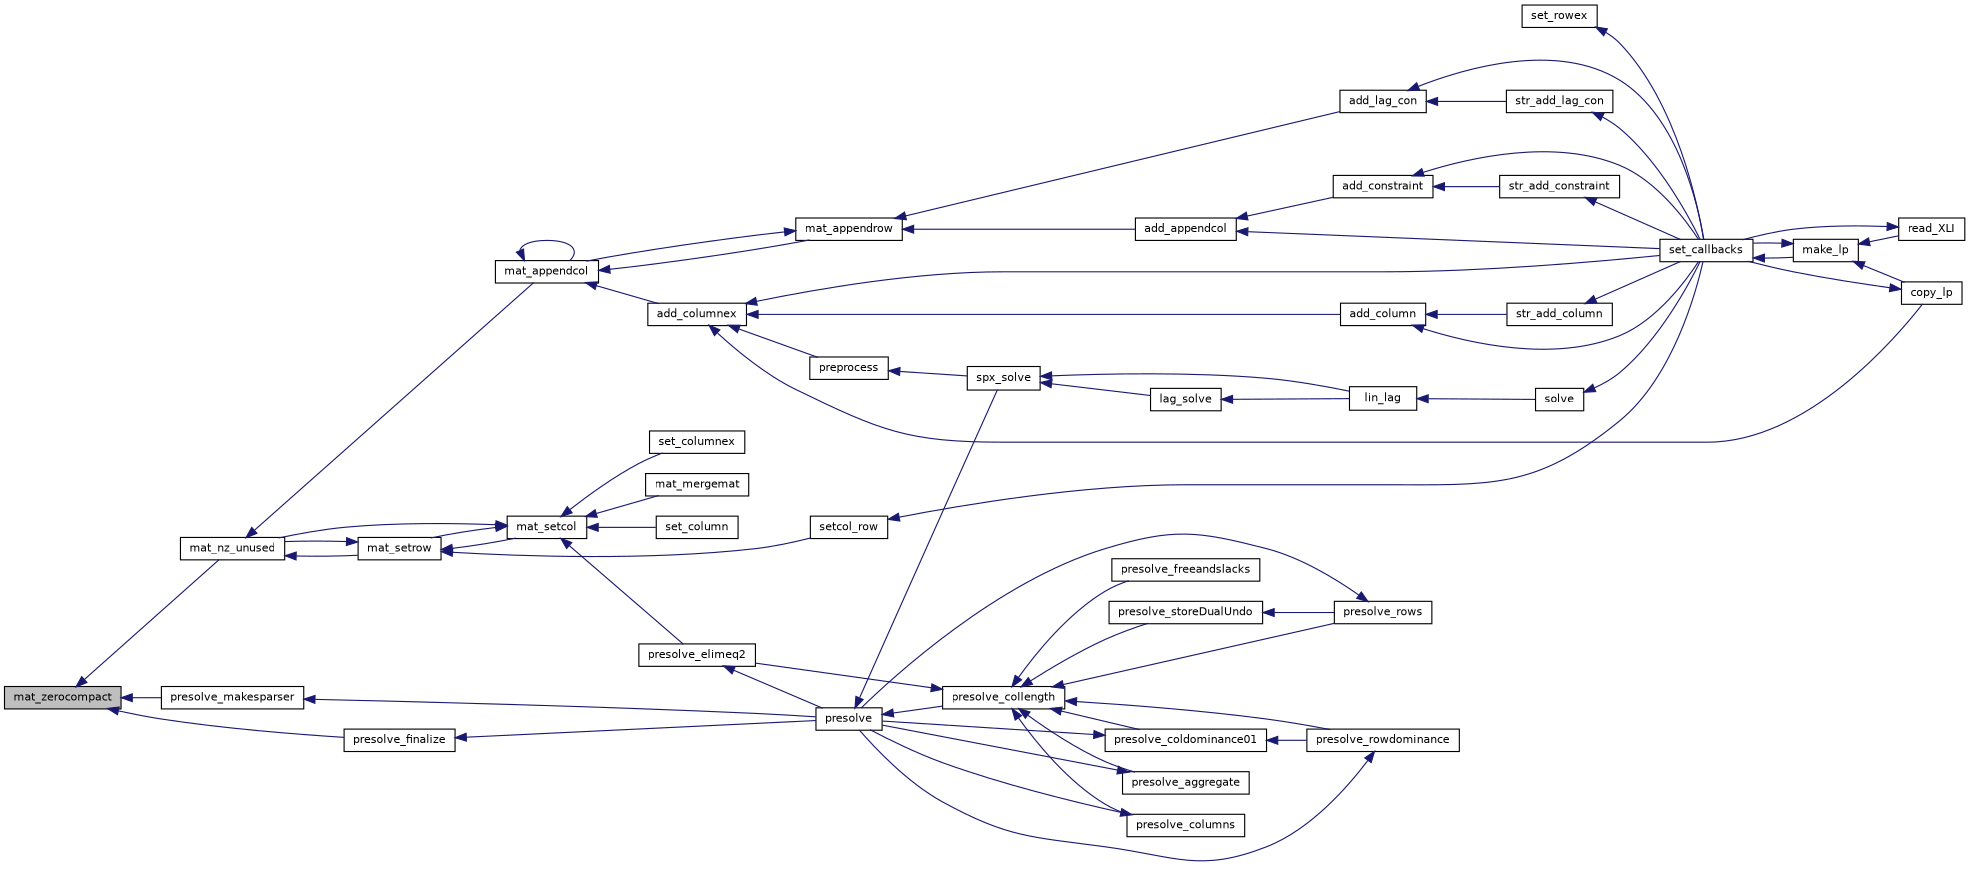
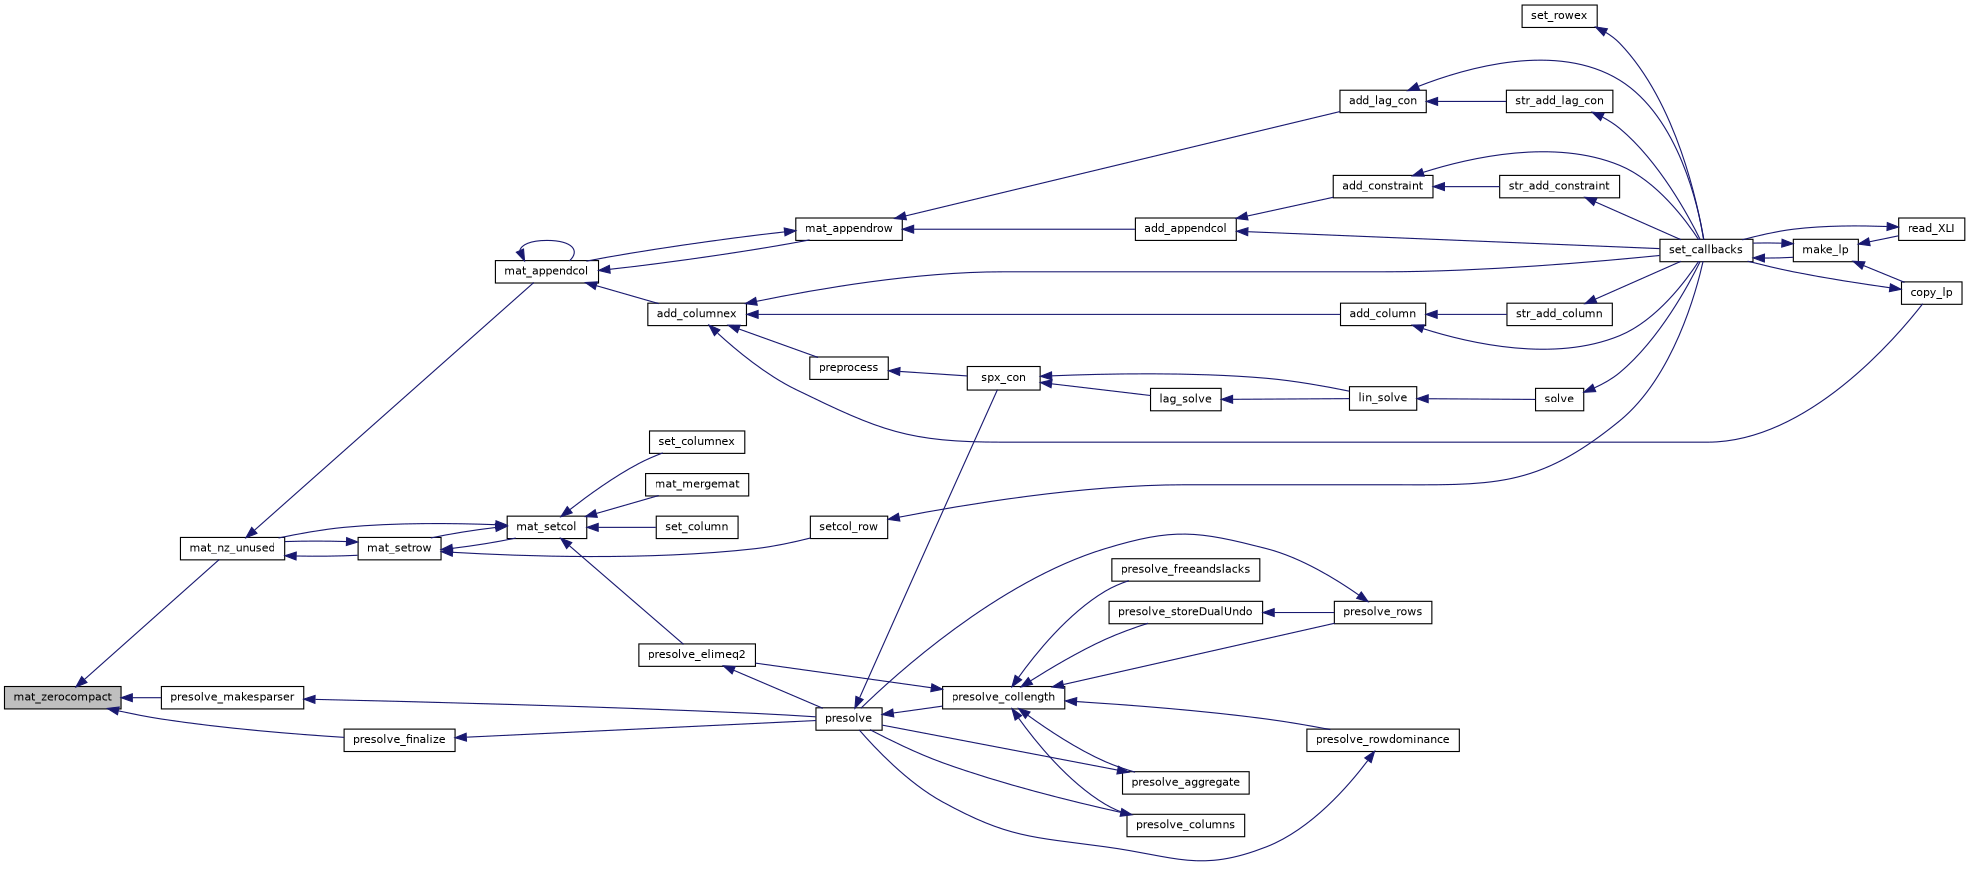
node "spx_solve": label "spx_solve" -> "spx_con"
node "lin_lag": label "lin_lag" -> "lin_solve"
node "presolve_coldominance01": removed
